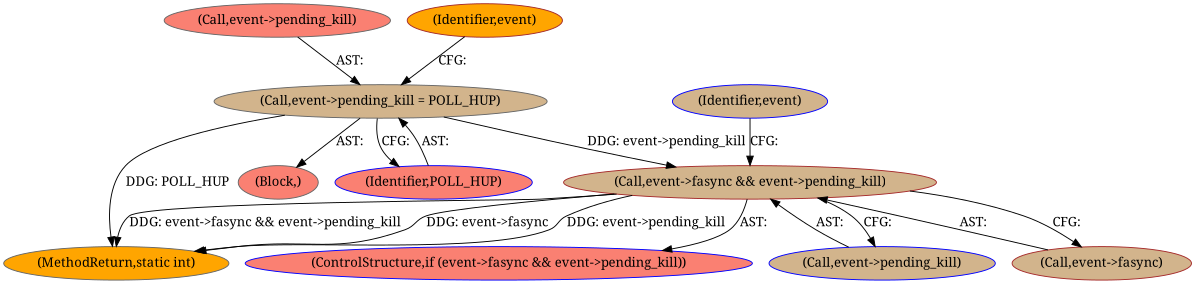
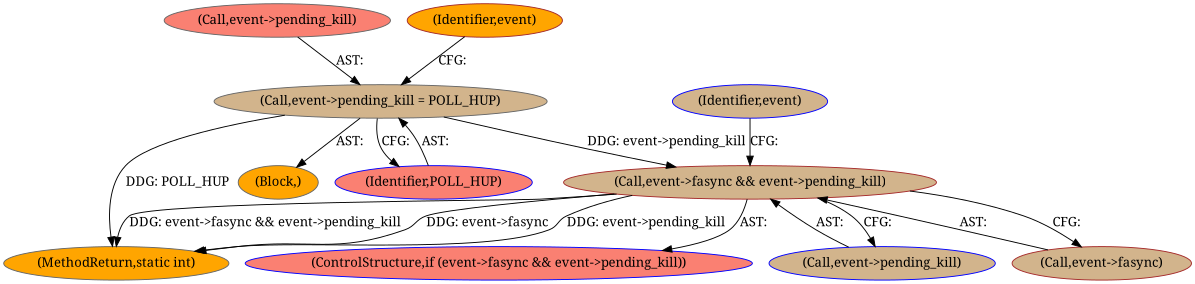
node "(Block,)": fillcolor salmon -> orange
